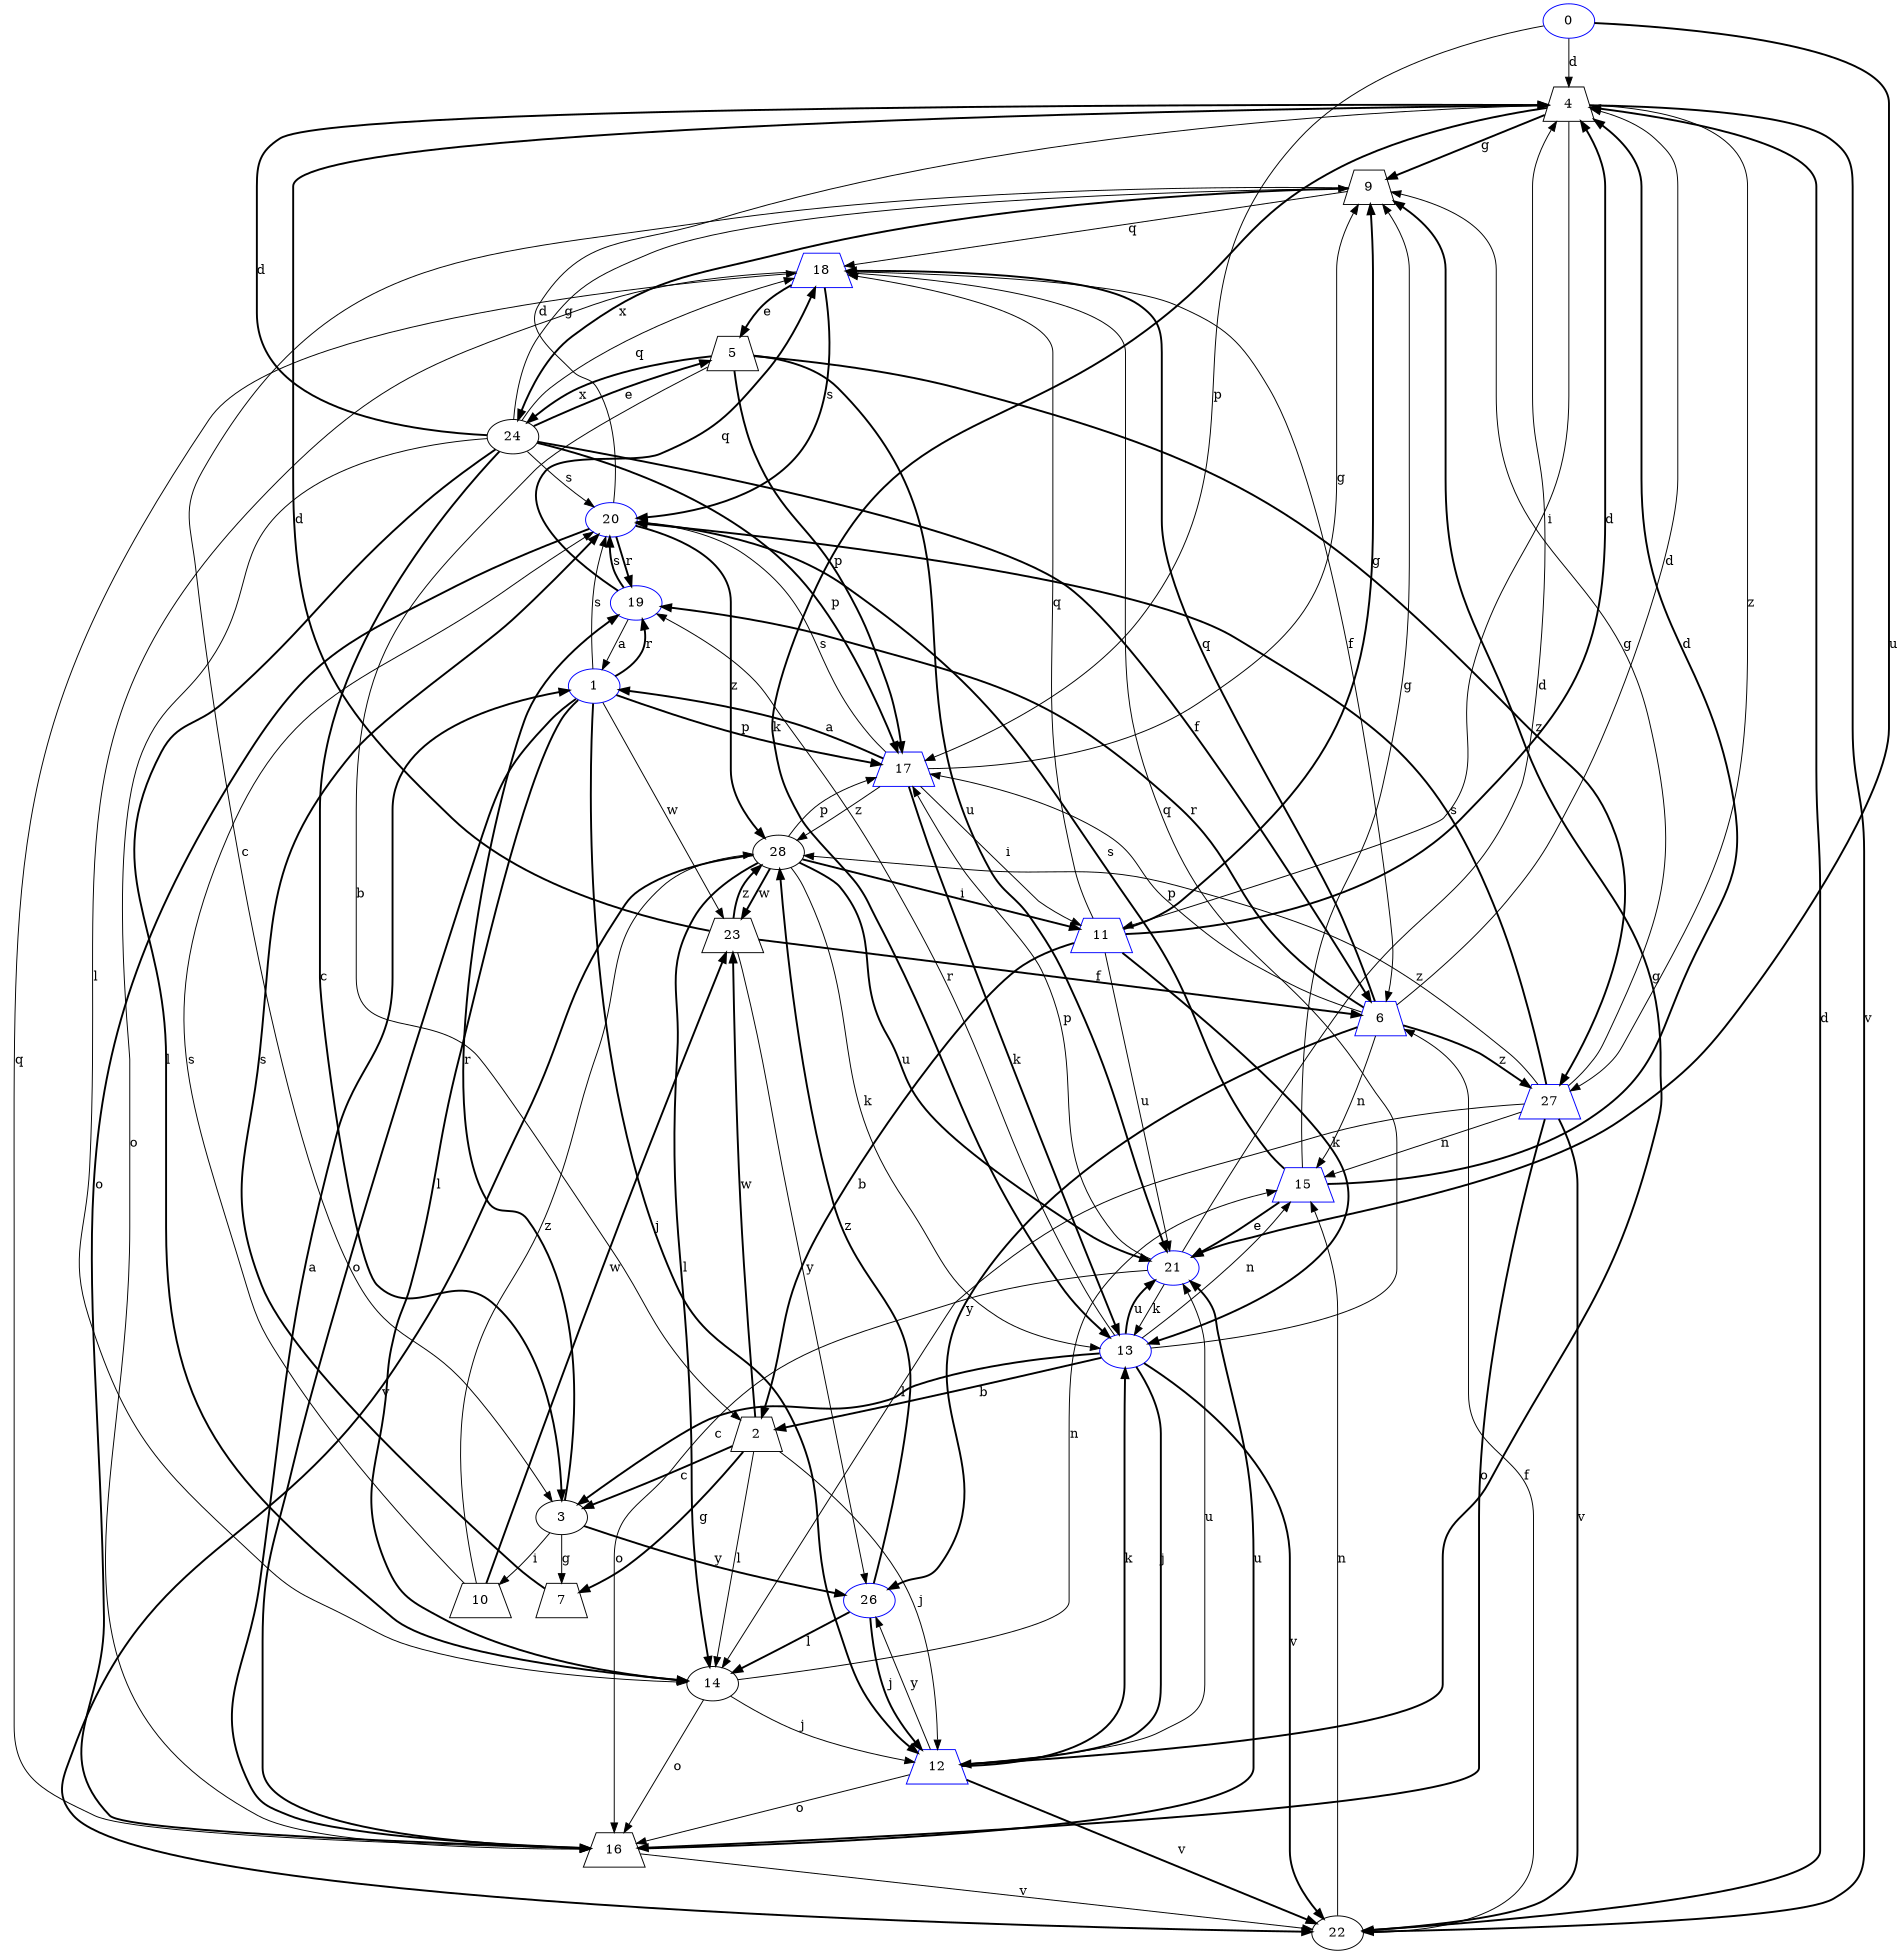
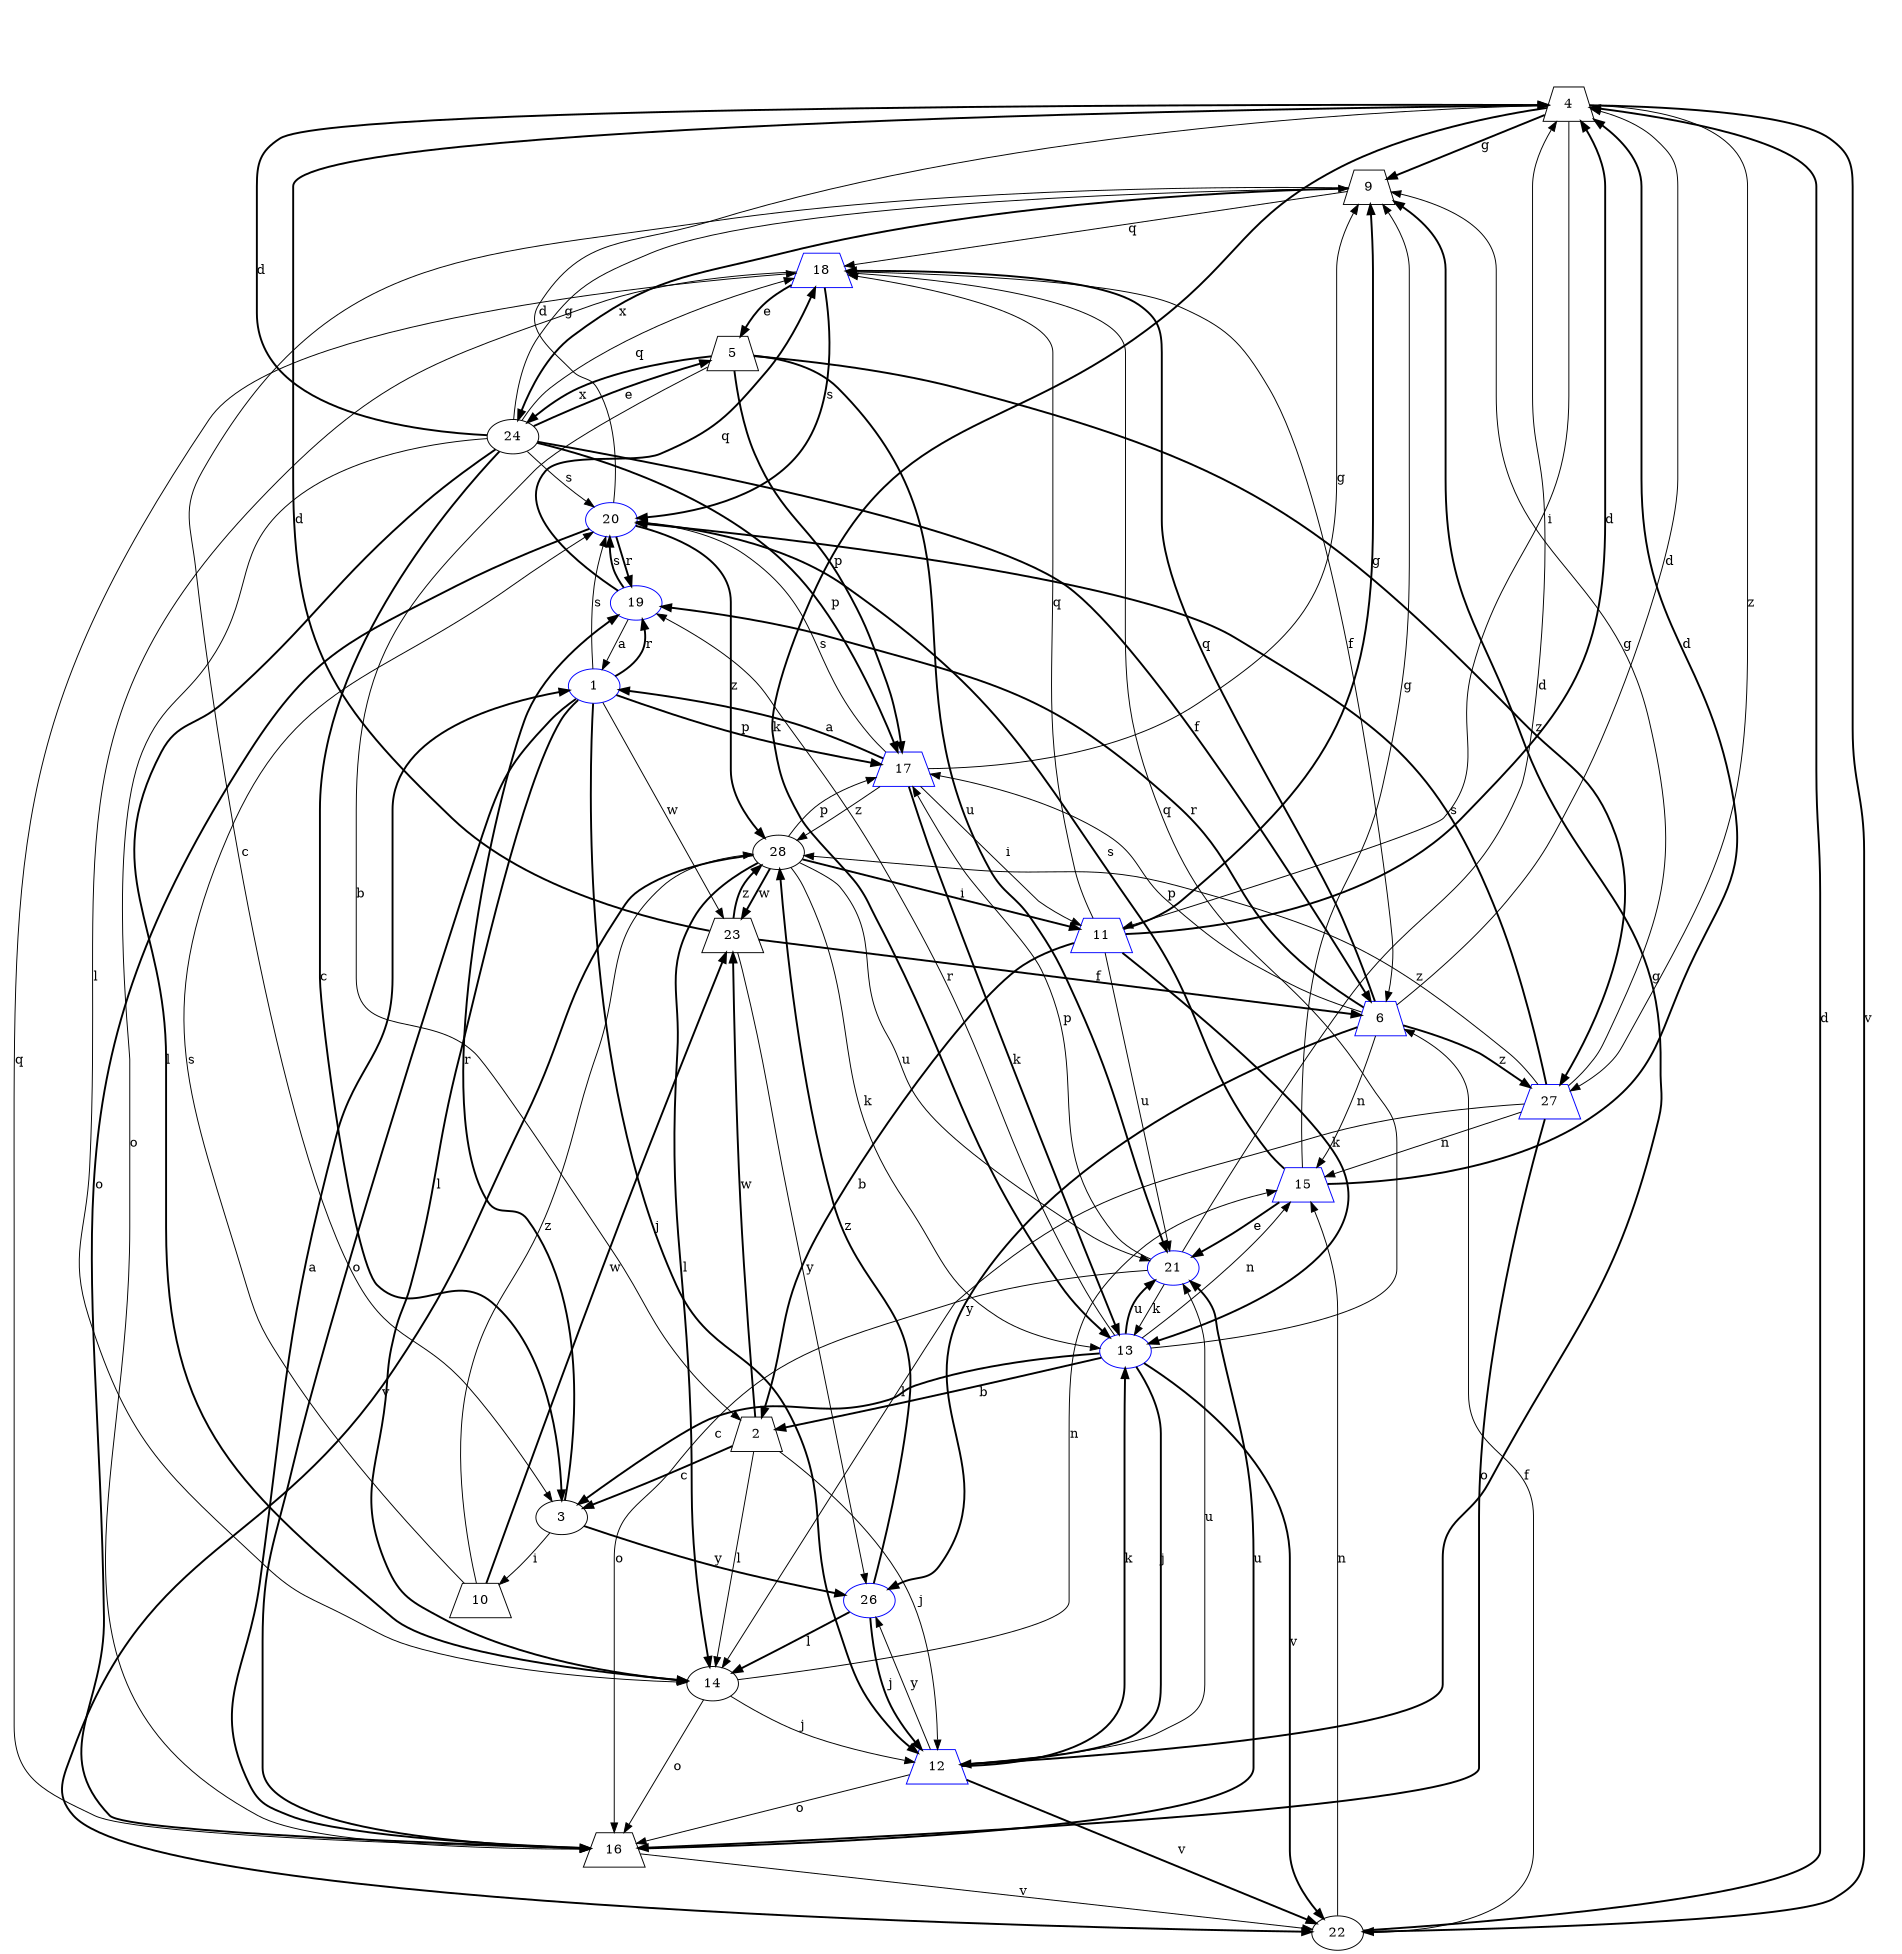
node "0": removed
edge "28" -> "21": style bold -> solid
node "7": removed
edge "27" -> "22": removed, label "v"
